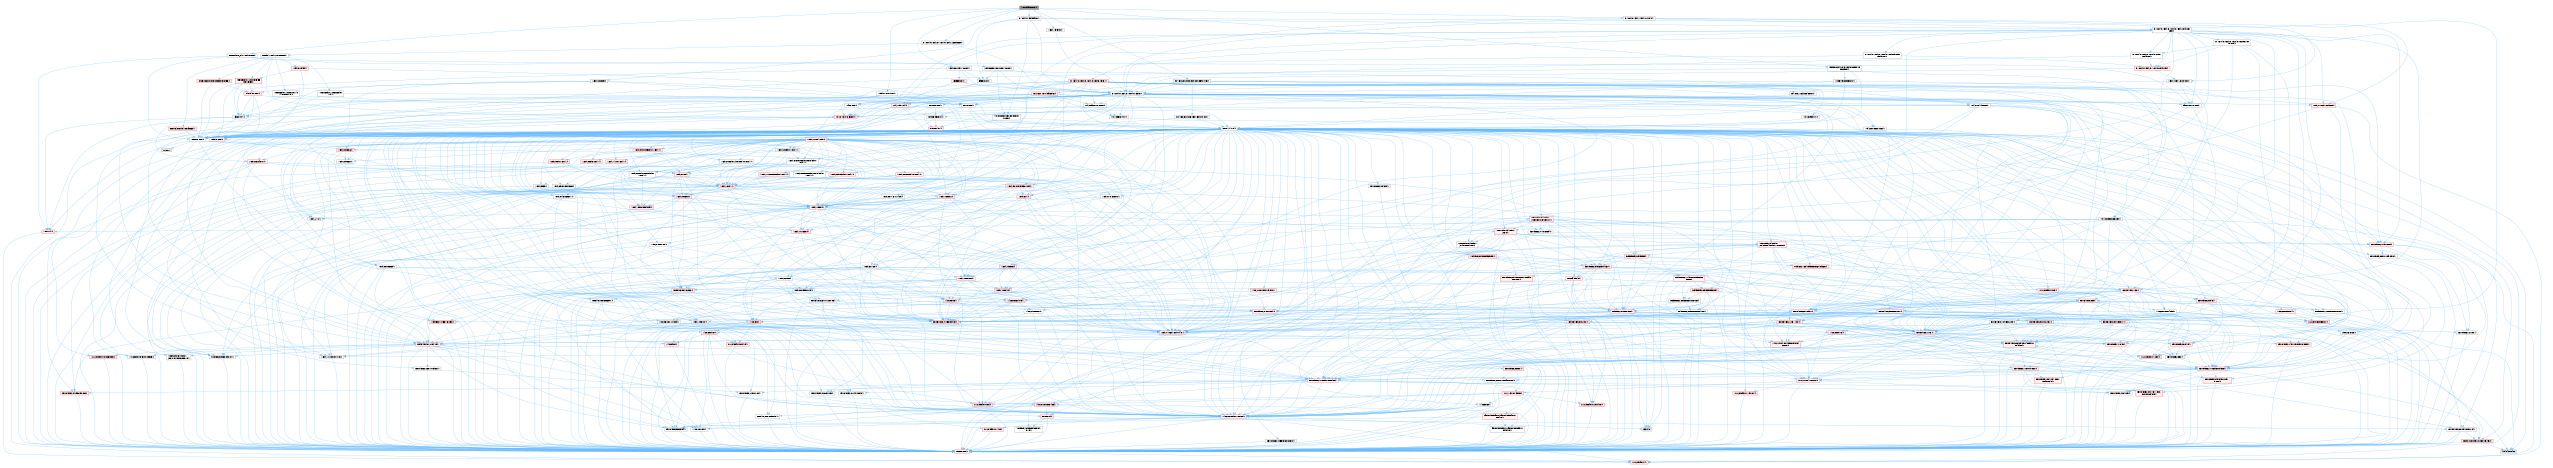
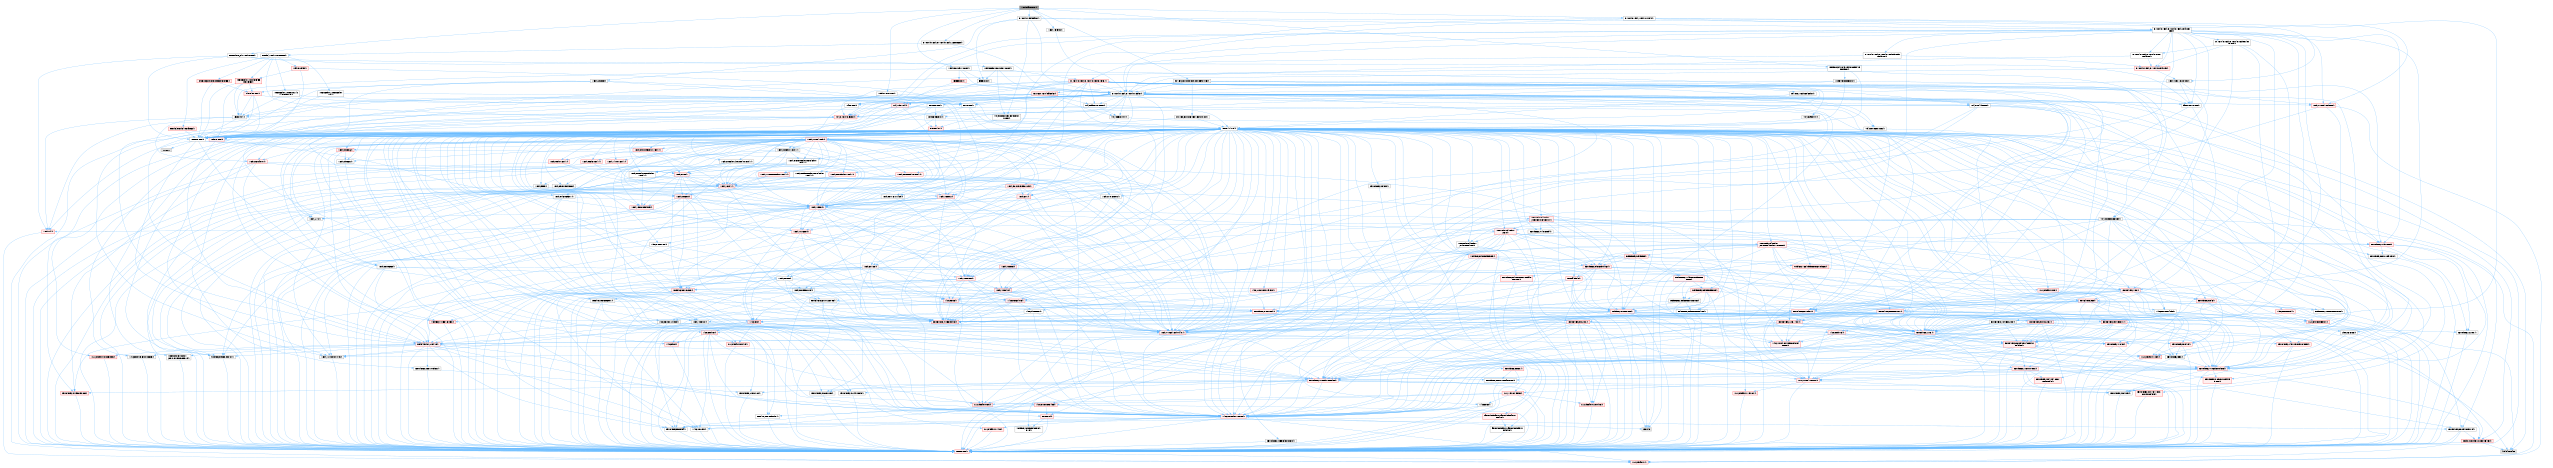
node "Templates/TriangleTypes Bytes.h": label "Templates/TriangleTypes Bytes.h" -> "Templates/TypeCompatible Bytes.h"
